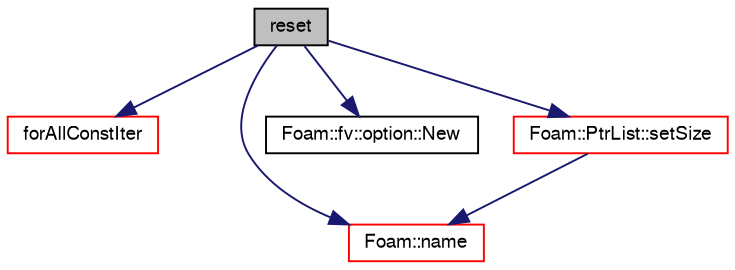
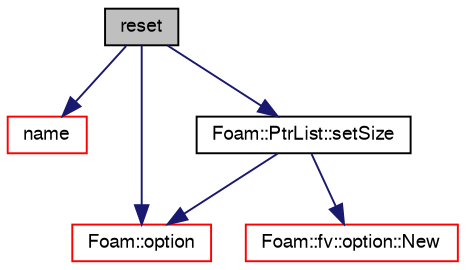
edge "reset" -> "Foam::fv::option::New": now "Foam::PtrList::setSize" -> "Foam::fv::option::New"
node "forAllConstIter": label "forAllConstIter" -> "name"
node "Foam::fv::option::New": color black -> red
node "Foam::PtrList::setSize": color red -> black
node "Foam::name": label "Foam::name" -> "Foam::option"
